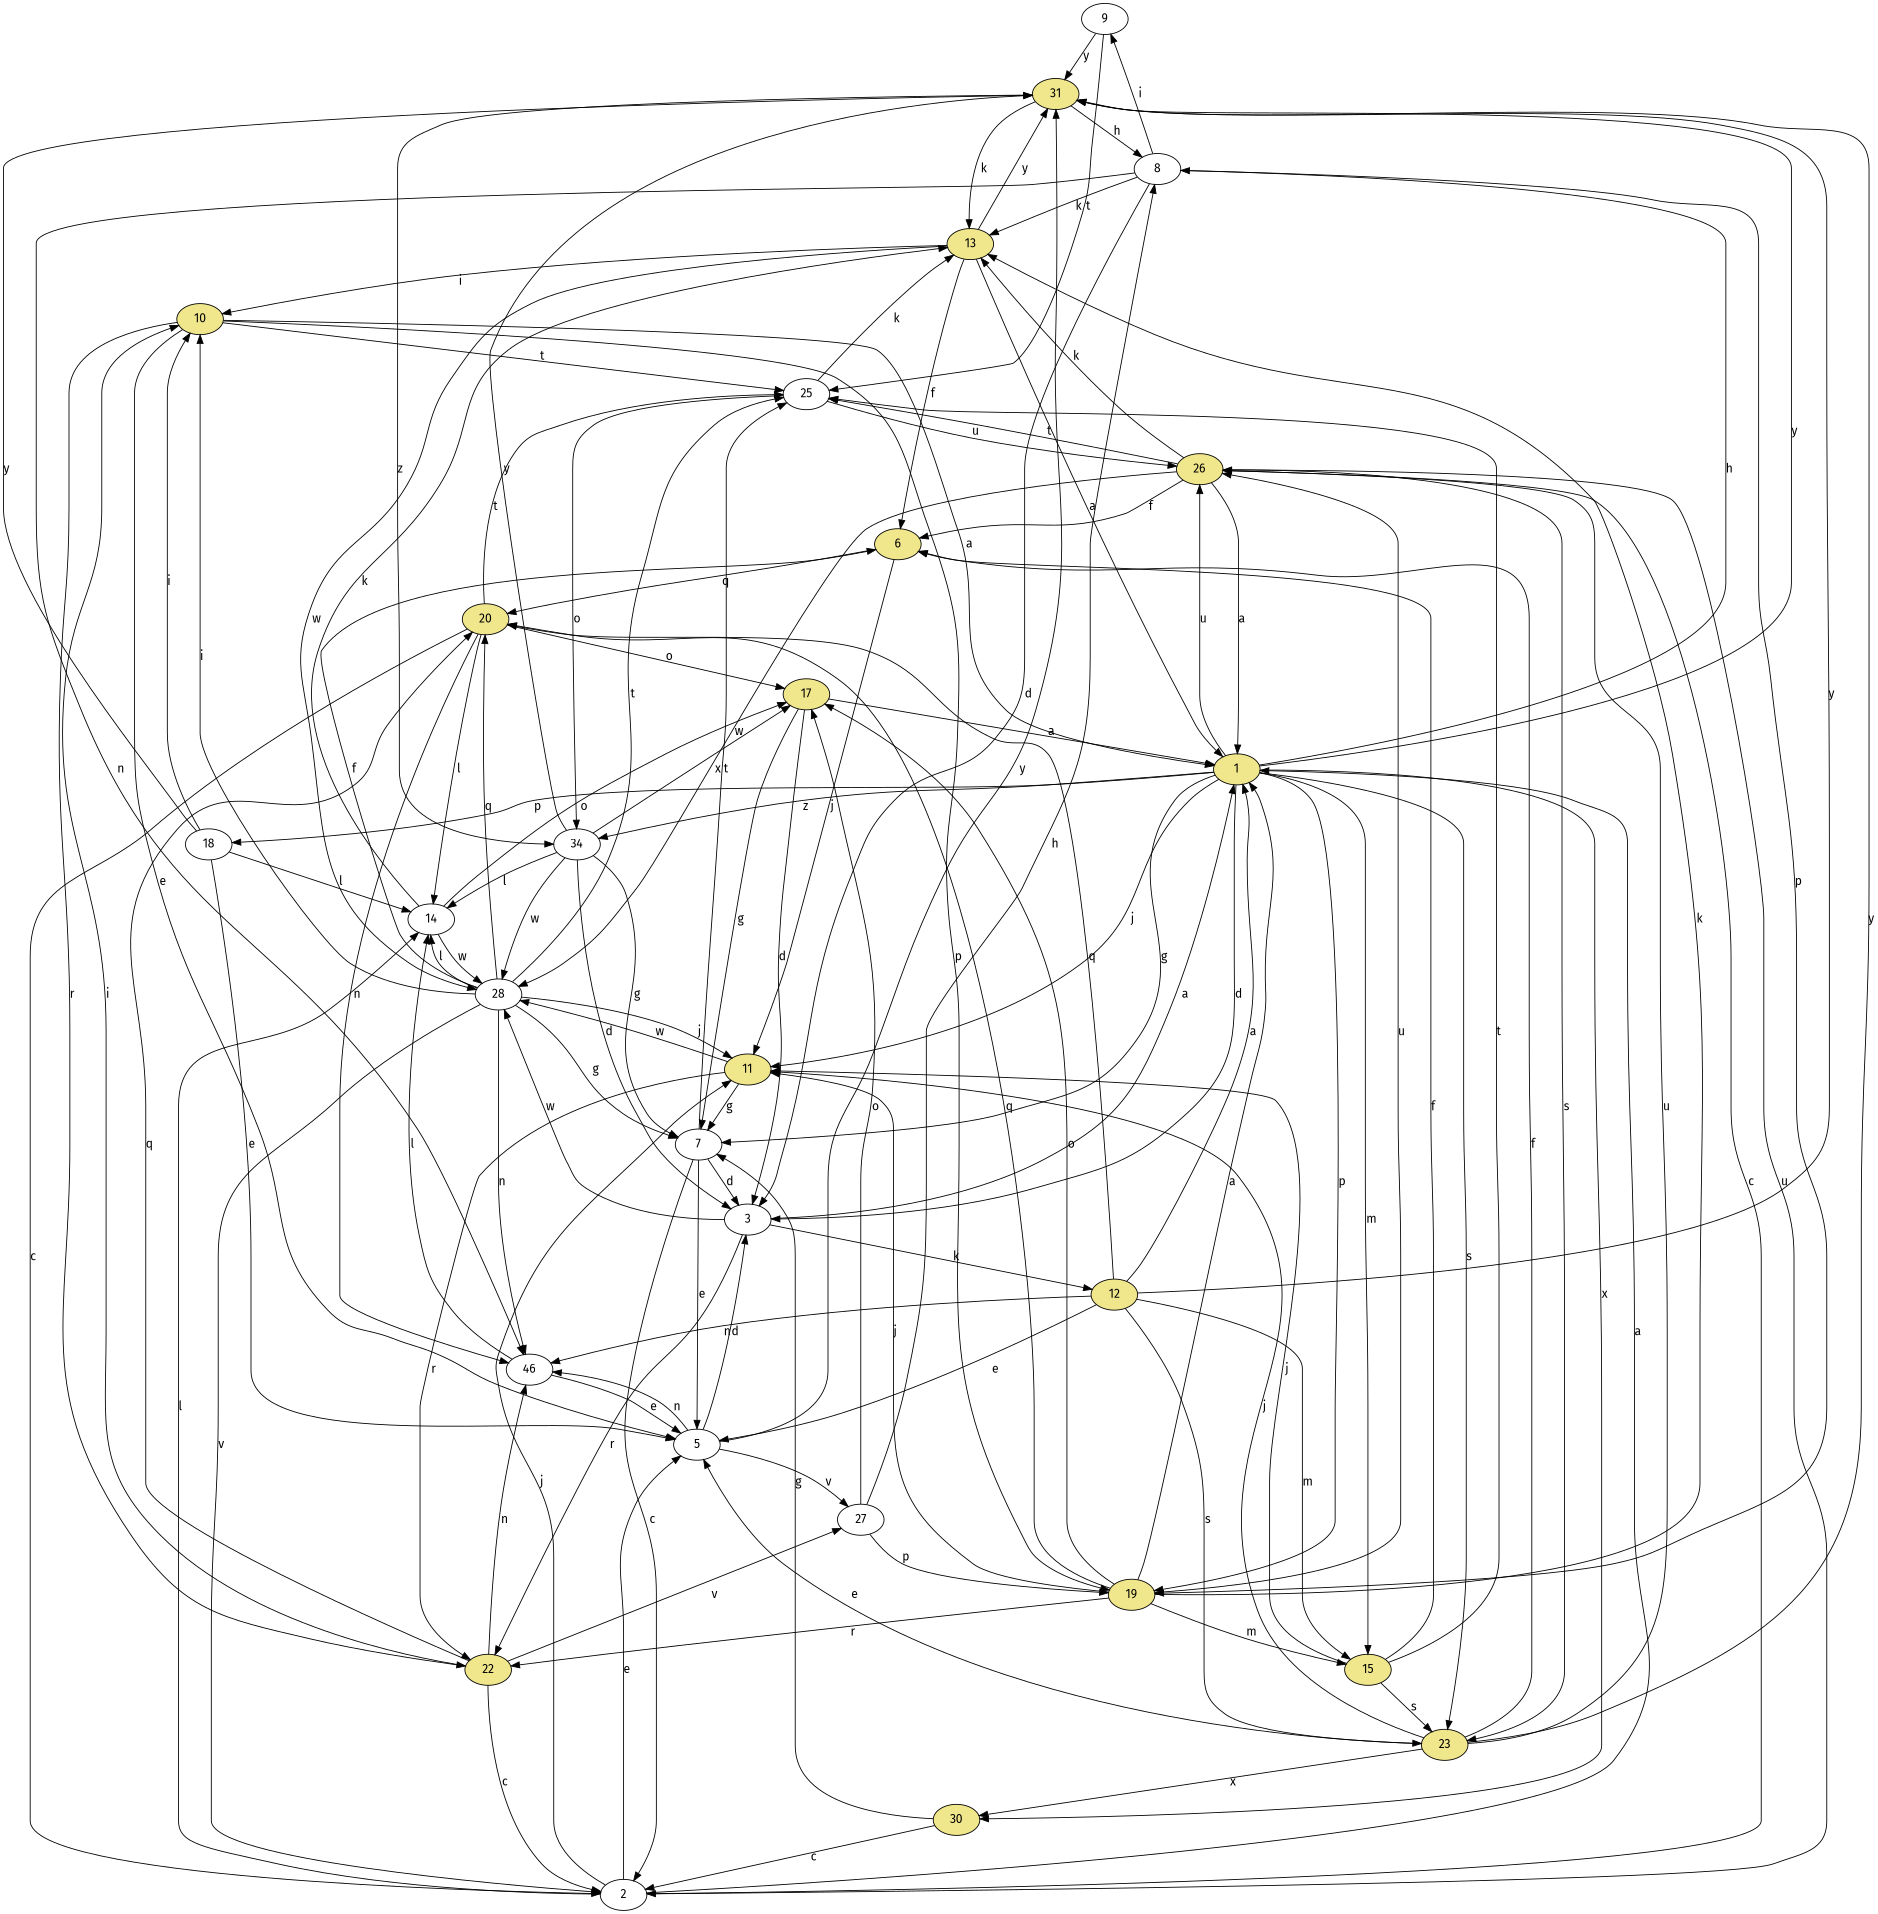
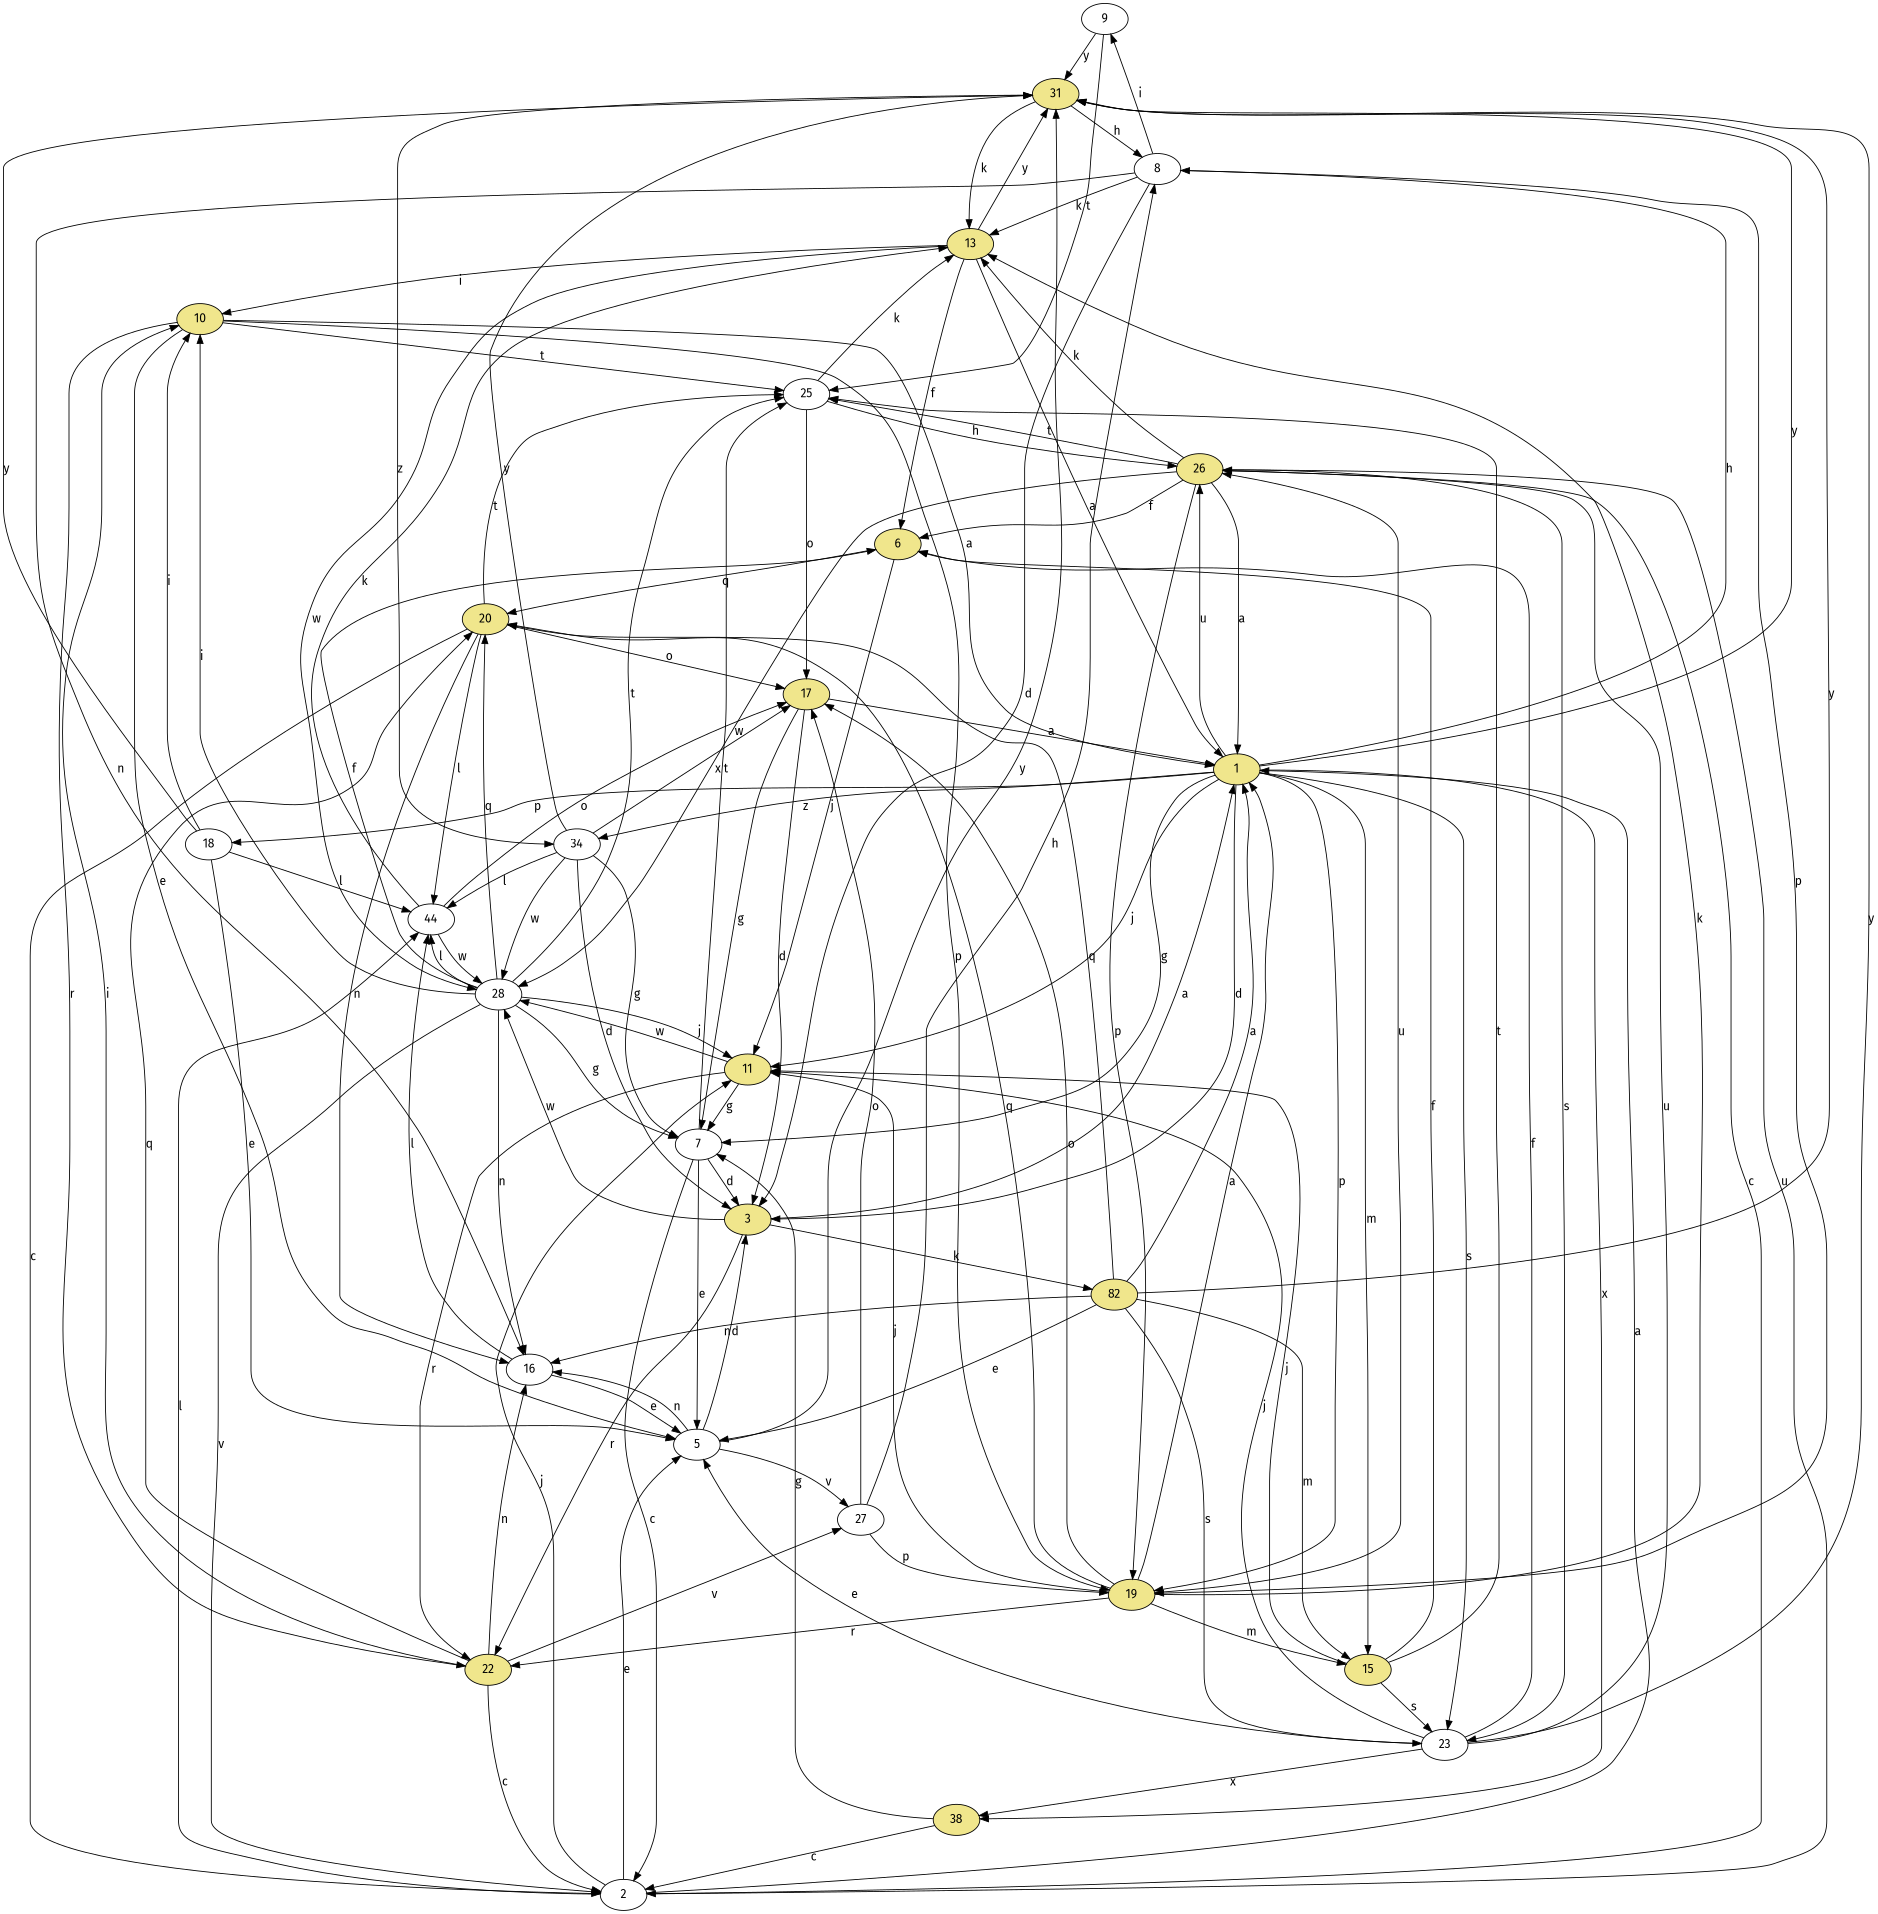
edge "25" -> "26": label "u" -> "h"
edge "25" -> "34": now "25" -> "17"
node "14": label "14" -> "44"
edge "26" -> "19": added, label "p"
node "3": fillcolor white -> khaki
node "12": label "12" -> "82"
node "46": label "46" -> "16"
node "23": fillcolor khaki -> white
node "30": label "30" -> "38"
